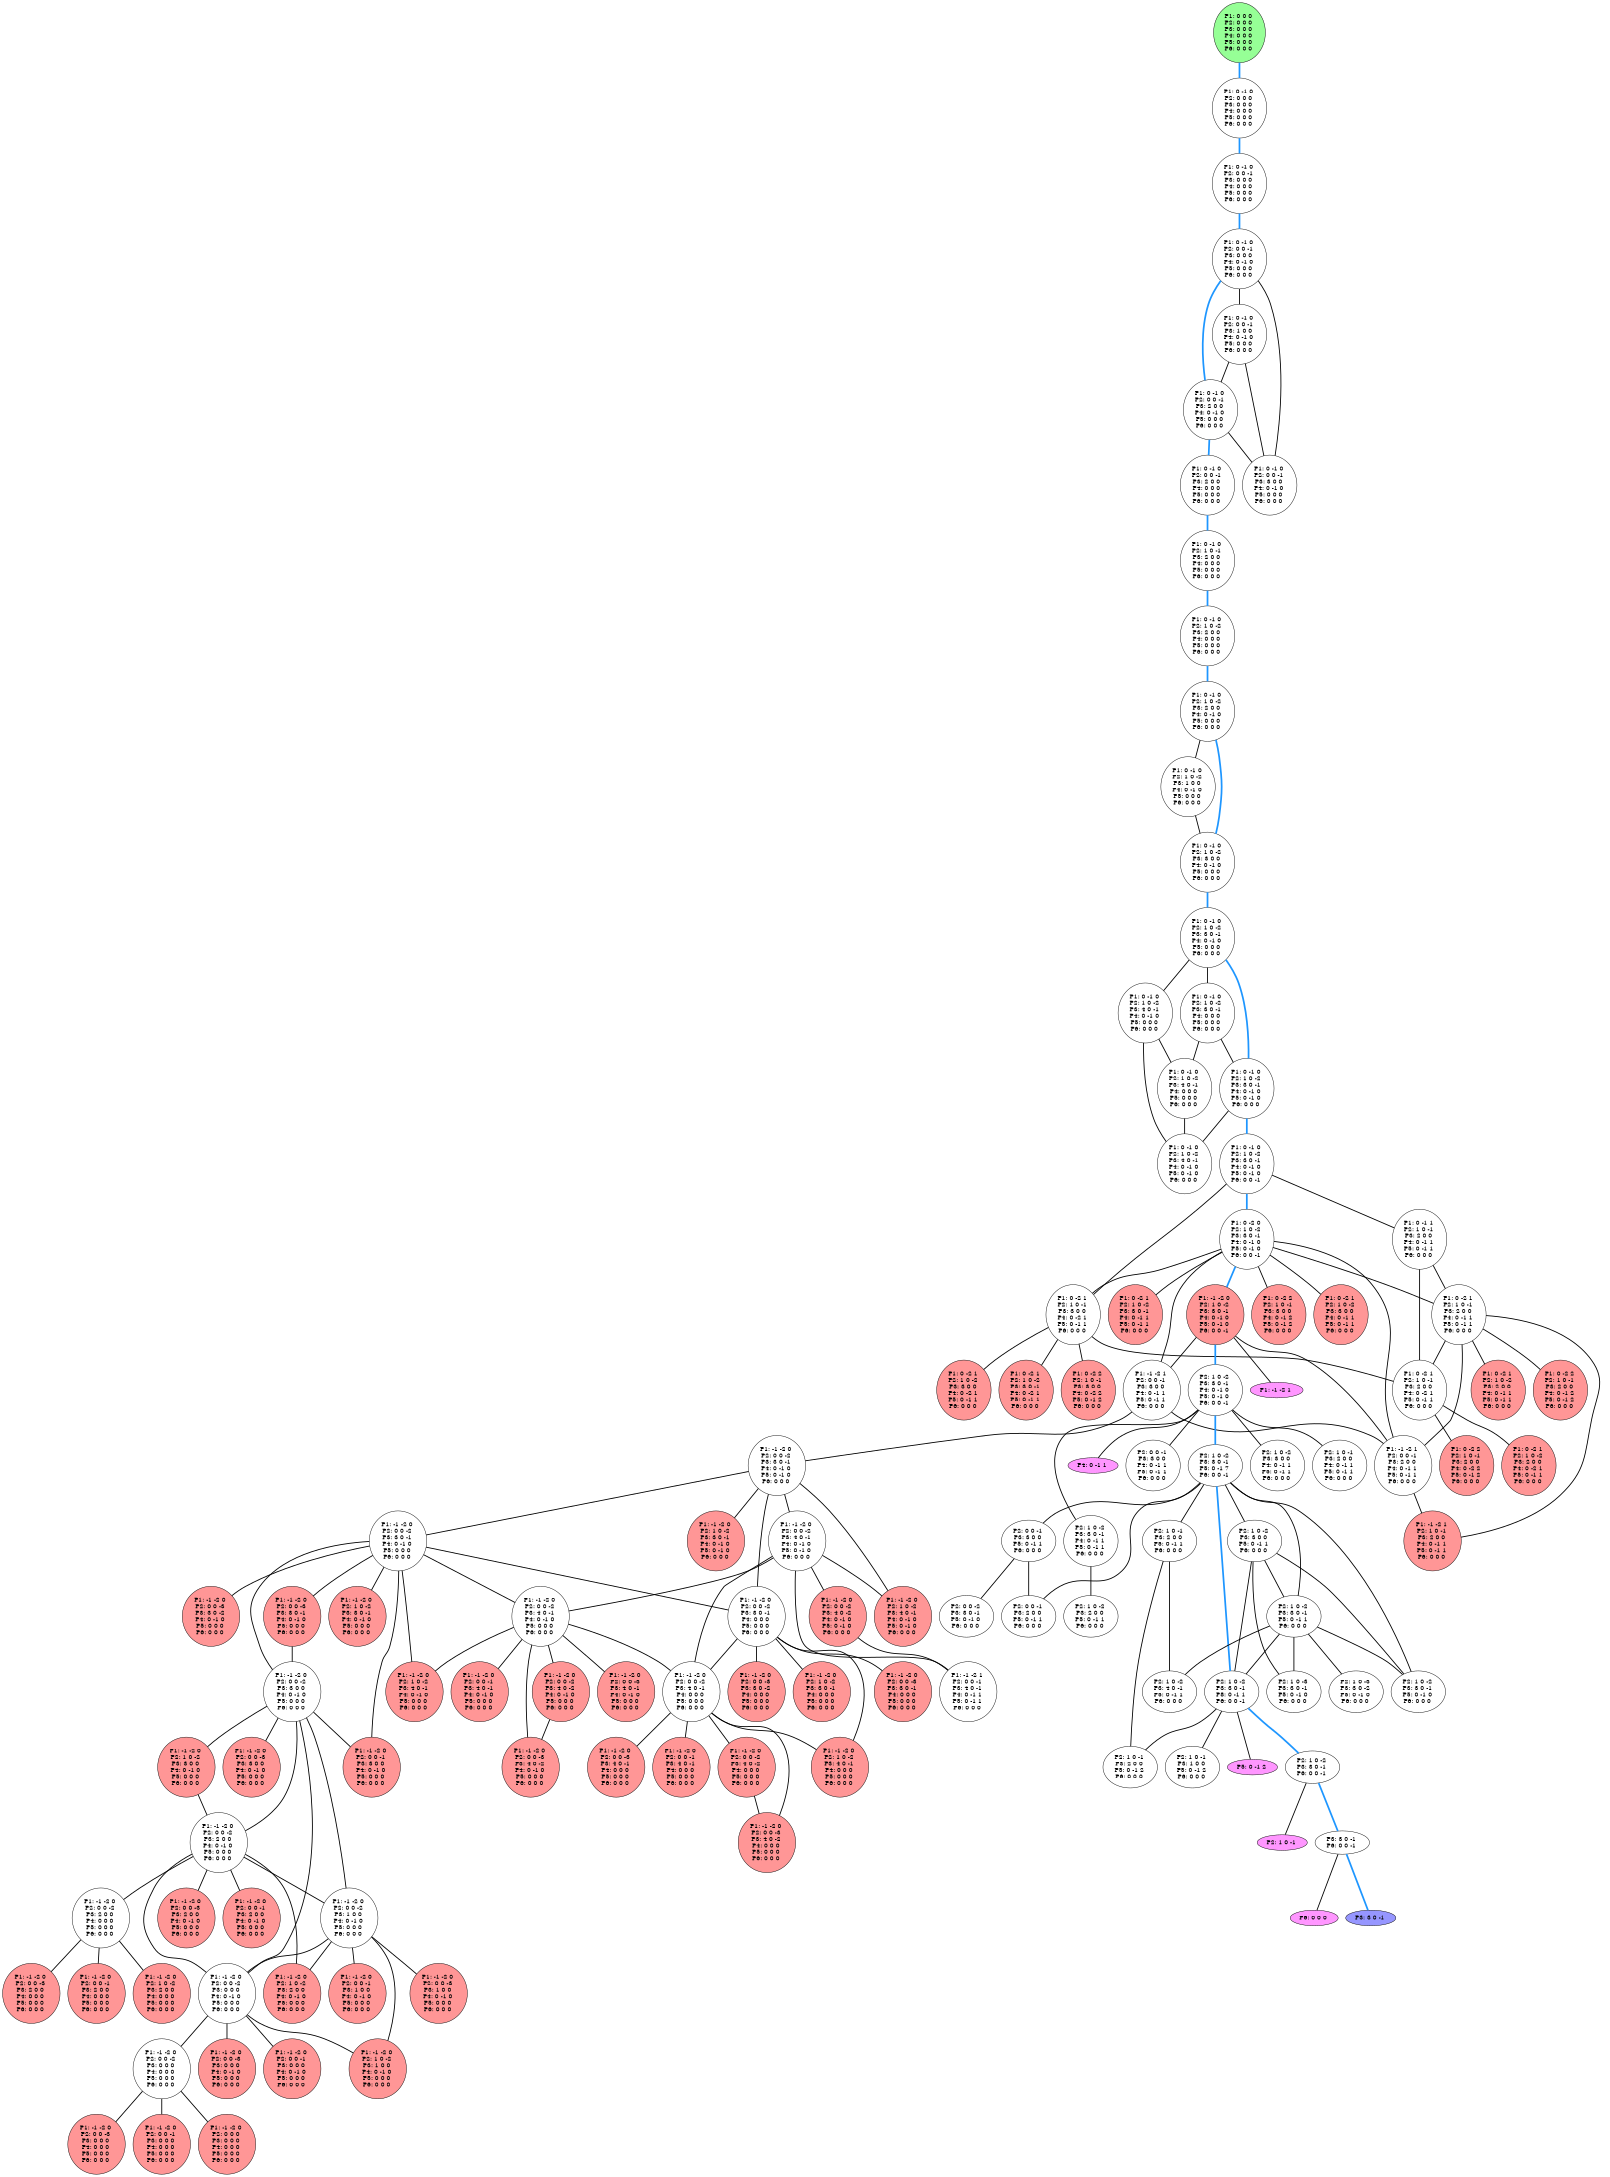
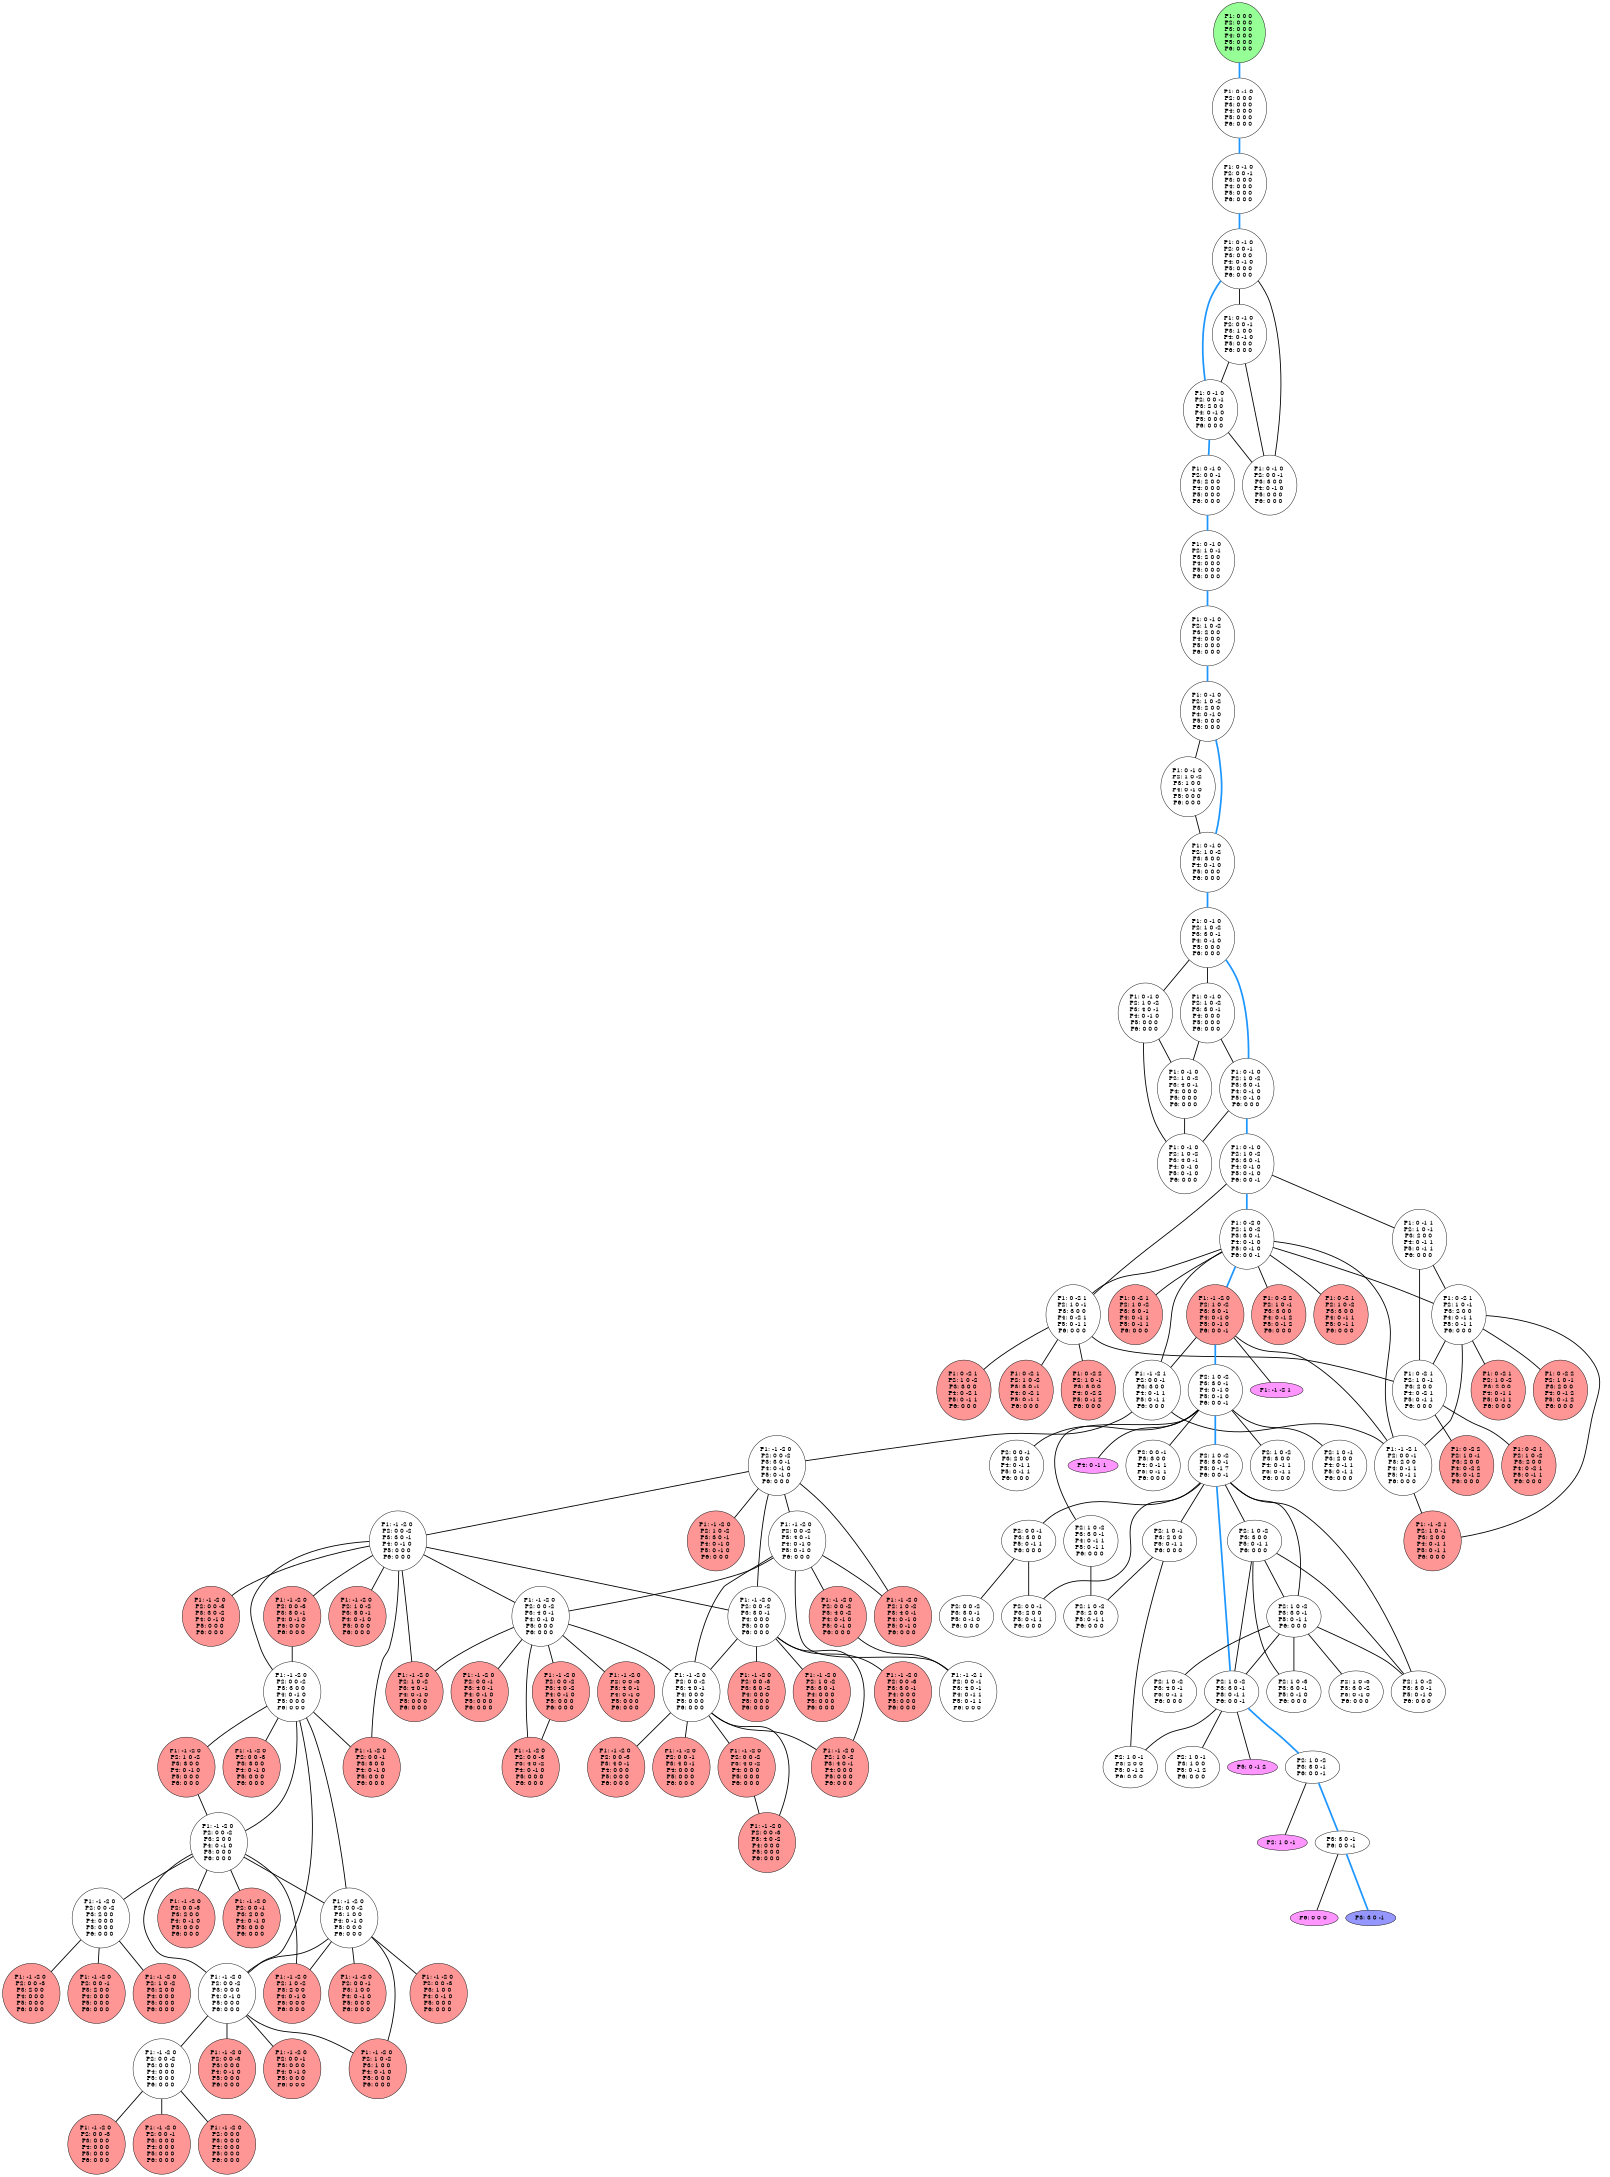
node "P2: 0 0 -1 P3: 2 0 0 P4: 0 -1 1 P5: 0 -1 1 P6: 0 0 0": added
edge "P2: 1 0 -1 P3: 2 0 0 P5: 0 -1 1 P6: 0 0 0" -- "P2: 1 0 -2 P3: 4 0 -1 P5: 0 -1 1 P6: 0 0 0": now "P2: 1 0 -1 P3: 2 0 0 P5: 0 -1 1 P6: 0 0 0" -- "P2: 1 0 -2 P3: 2 0 0 P5: 0 -1 1 P6: 0 0 0"
